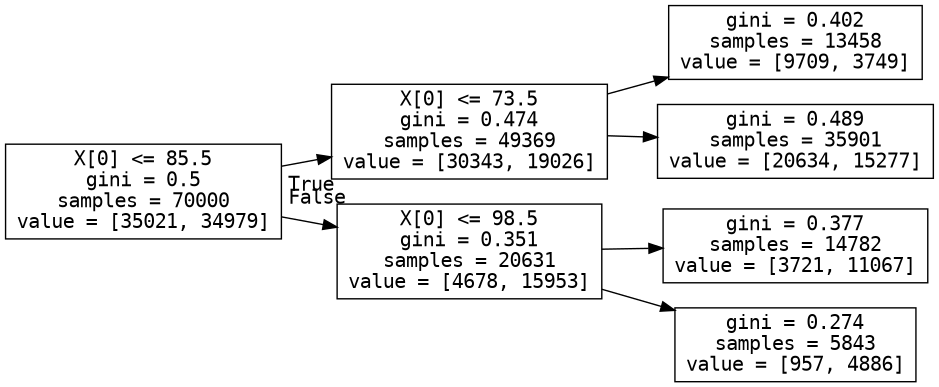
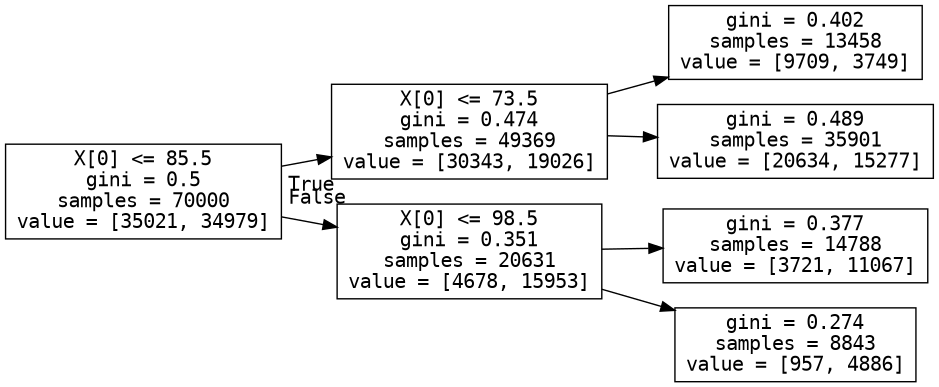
node "gini = 0.377 samples = 14782 value = [3721, 11067]": label "gini = 0.377 samples = 14782 value = [3721, 11067]" -> "gini = 0.377 samples = 14788 value = [3721, 11067]"
node "gini = 0.274 samples = 5843 value = [957, 4886]": label "gini = 0.274 samples = 5843 value = [957, 4886]" -> "gini = 0.274 samples = 8843 value = [957, 4886]"
